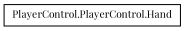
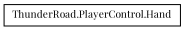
node "PlayerControl.PlayerControl.Hand": label "PlayerControl.PlayerControl.Hand" -> "ThunderRoad.PlayerControl.Hand"
